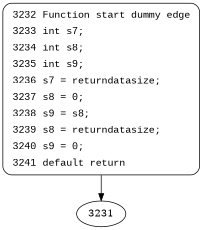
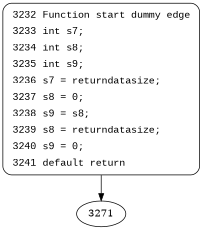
node "3231": label "3231" -> "3271"
